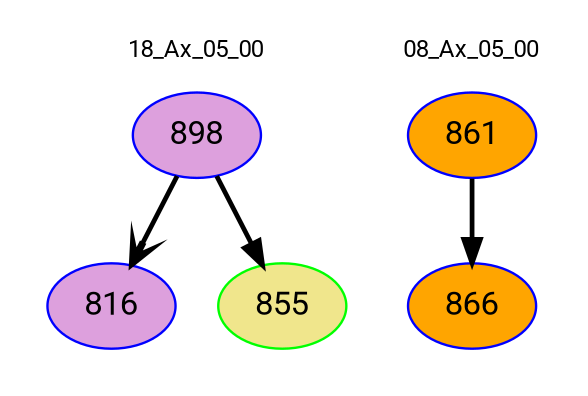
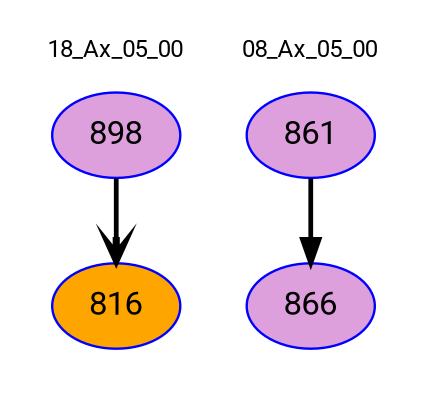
node "861": fillcolor orange -> plum
node "816": fillcolor plum -> orange
node "855": removed
node "866": fillcolor orange -> plum
